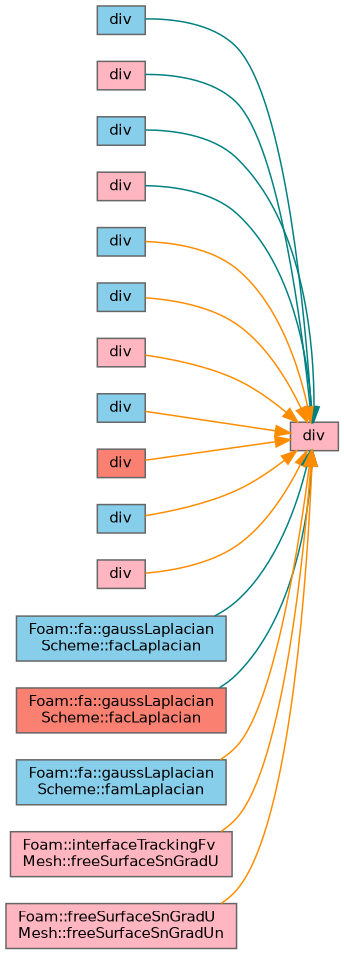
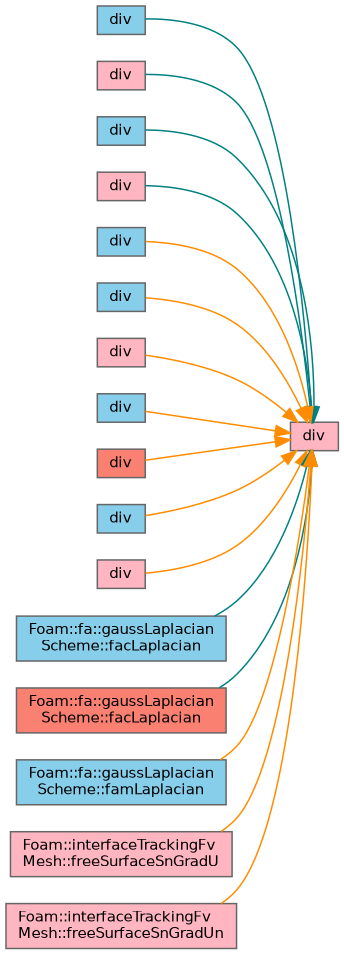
node "Foam::freeSurfaceSnGradU Mesh::freeSurfaceSnGradUn": label "Foam::freeSurfaceSnGradU Mesh::freeSurfaceSnGradUn" -> "Foam::interfaceTrackingFv Mesh::freeSurfaceSnGradUn"
